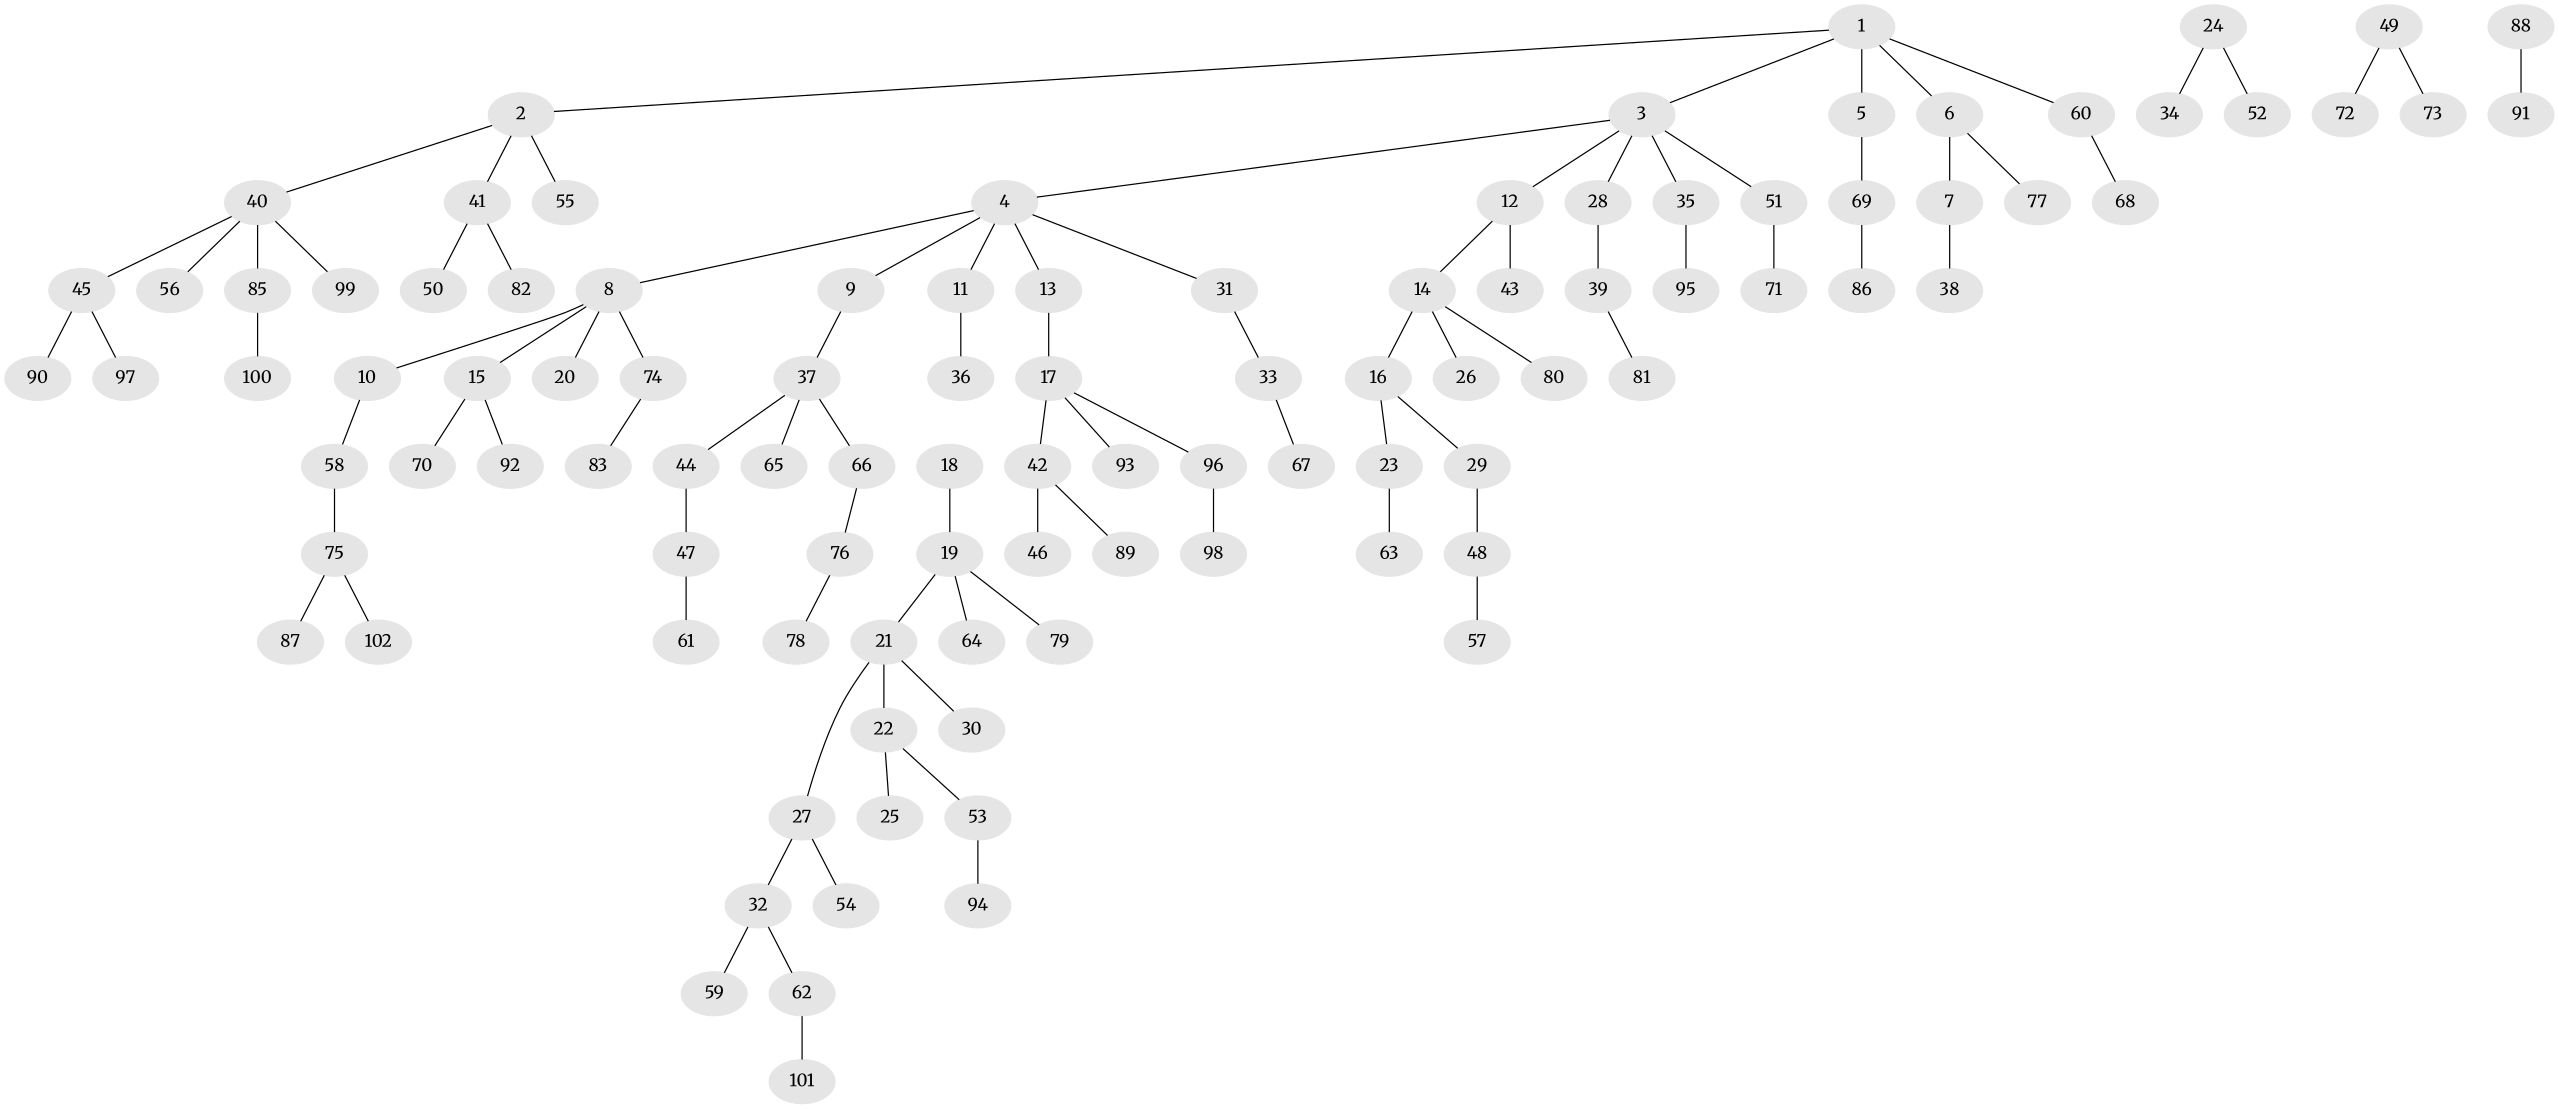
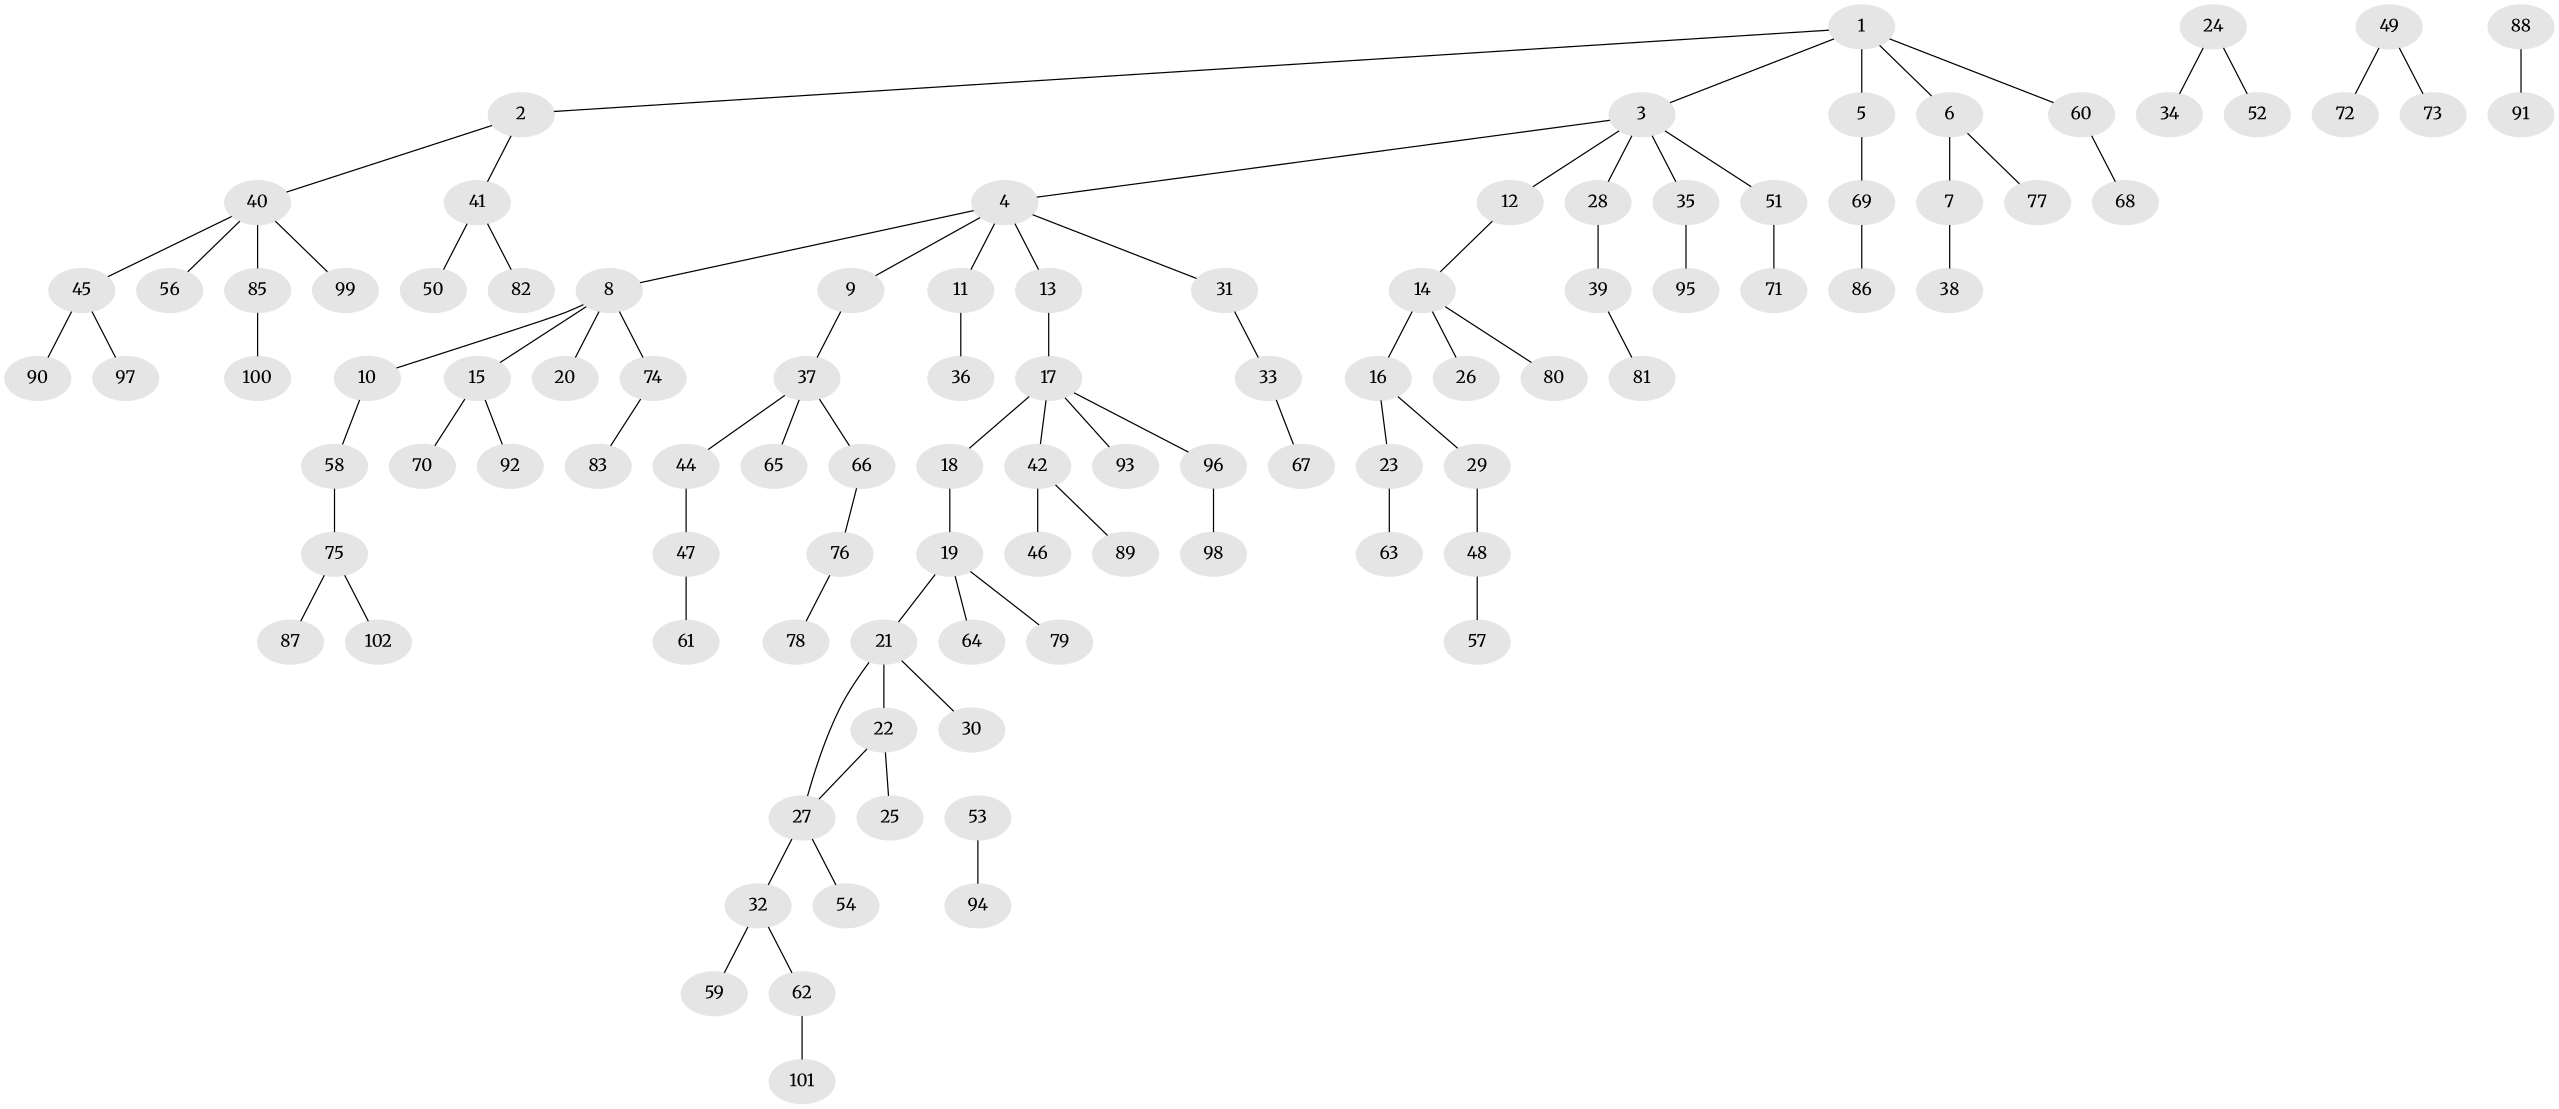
node "55": removed
node "43": removed
edge "17" -- "18": added
edge "22" -- "53": now "22" -- "27"
